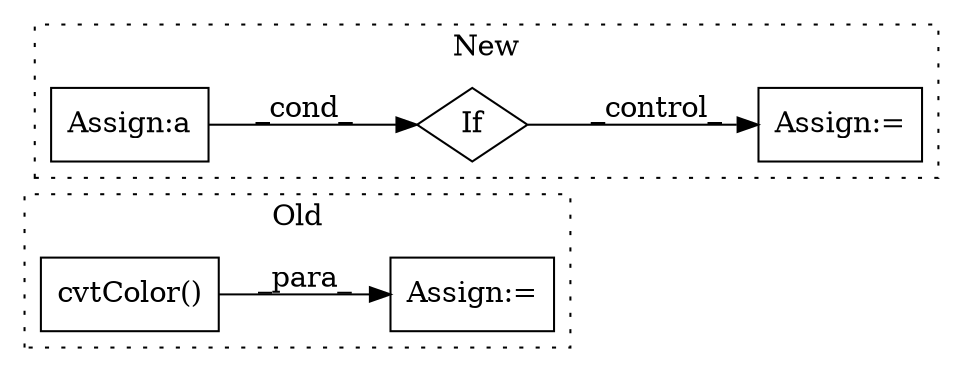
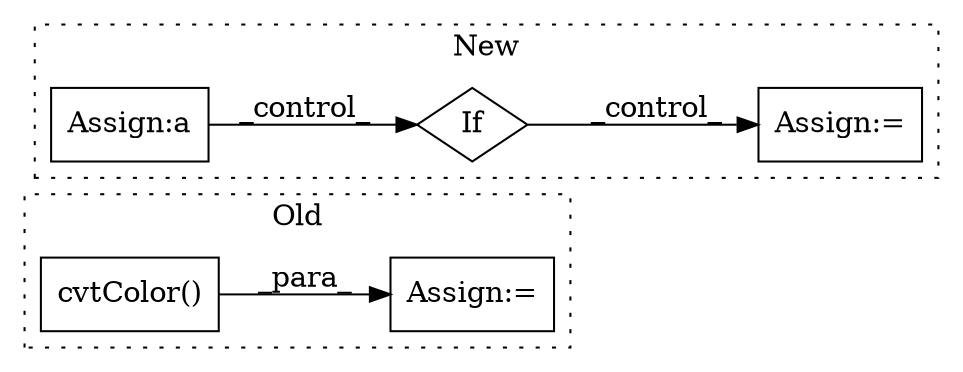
edge "Assign:a" -> "If": label "_cond_" -> "_control_"
